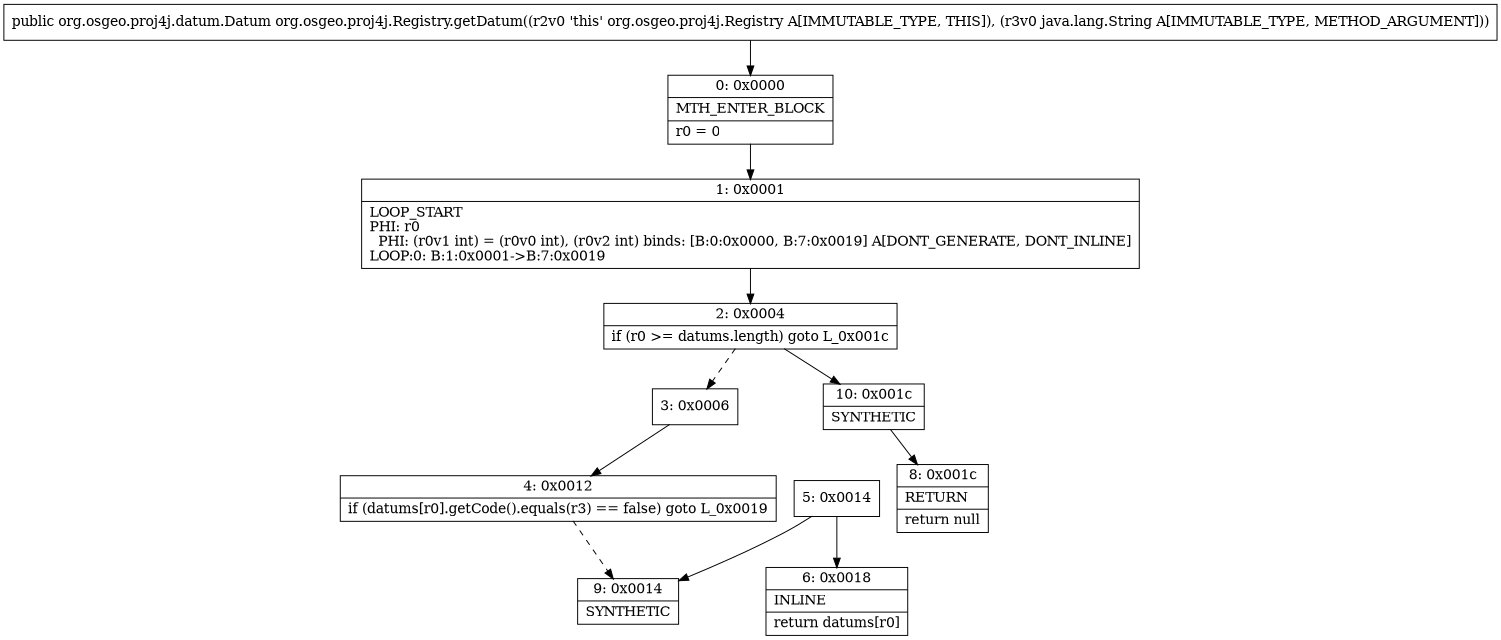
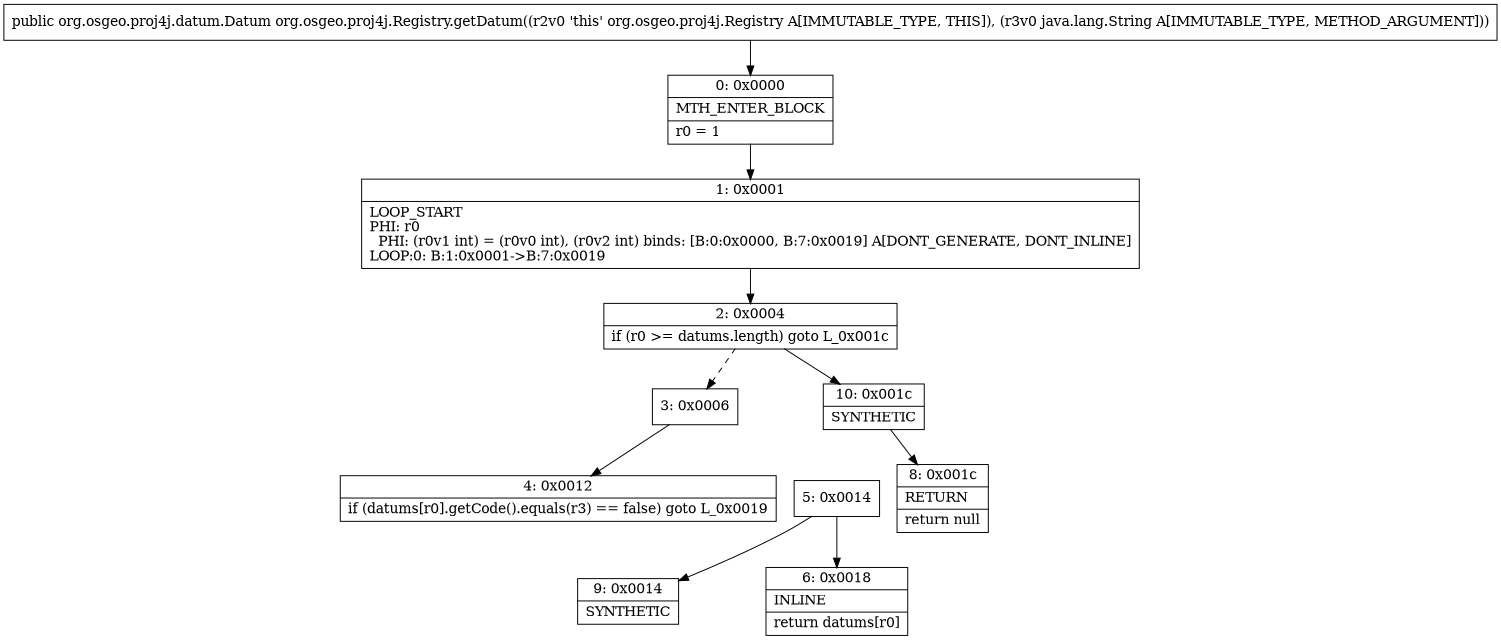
node "0: 0x0000": text "r0 = 0" -> "r0 = 1"
edge "4: 0x0012" -> "9: 0x0014": removed
